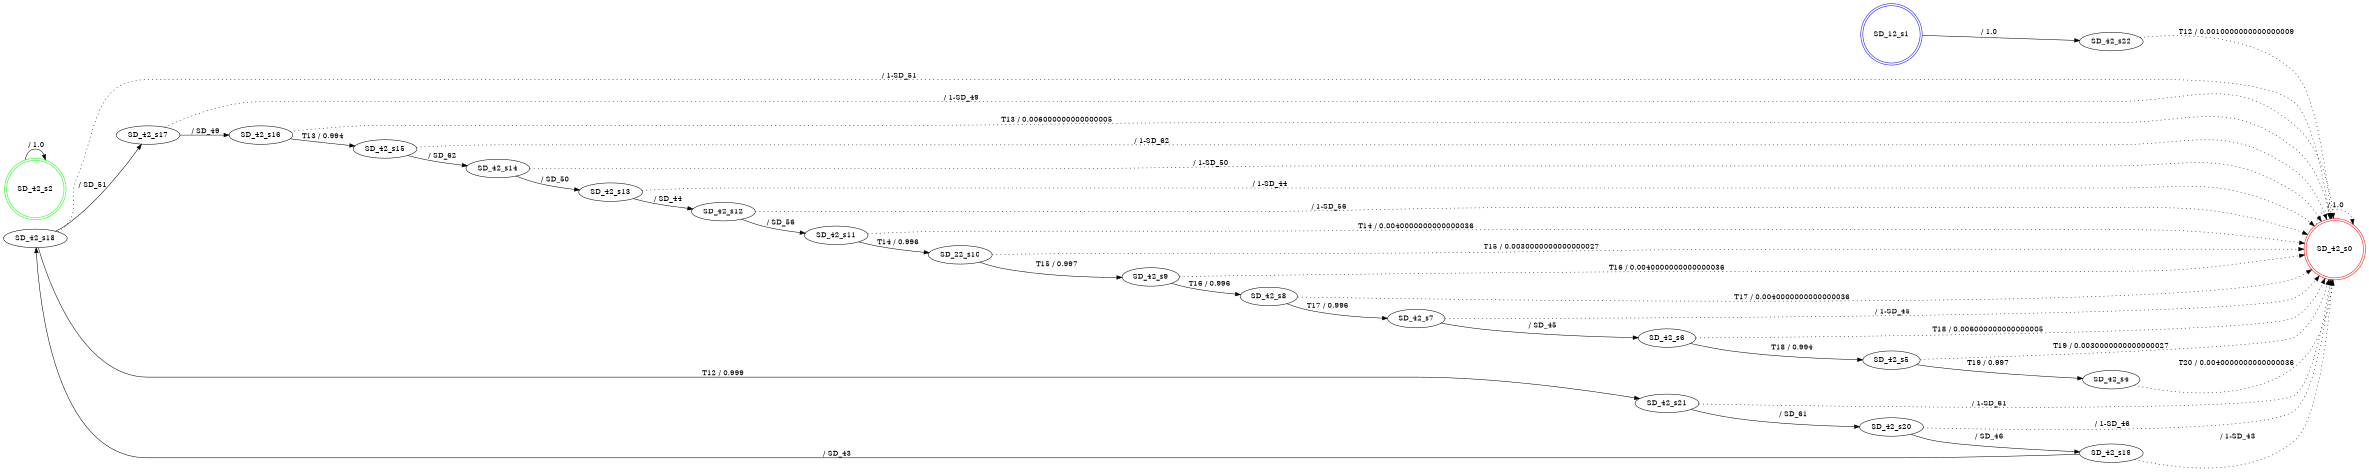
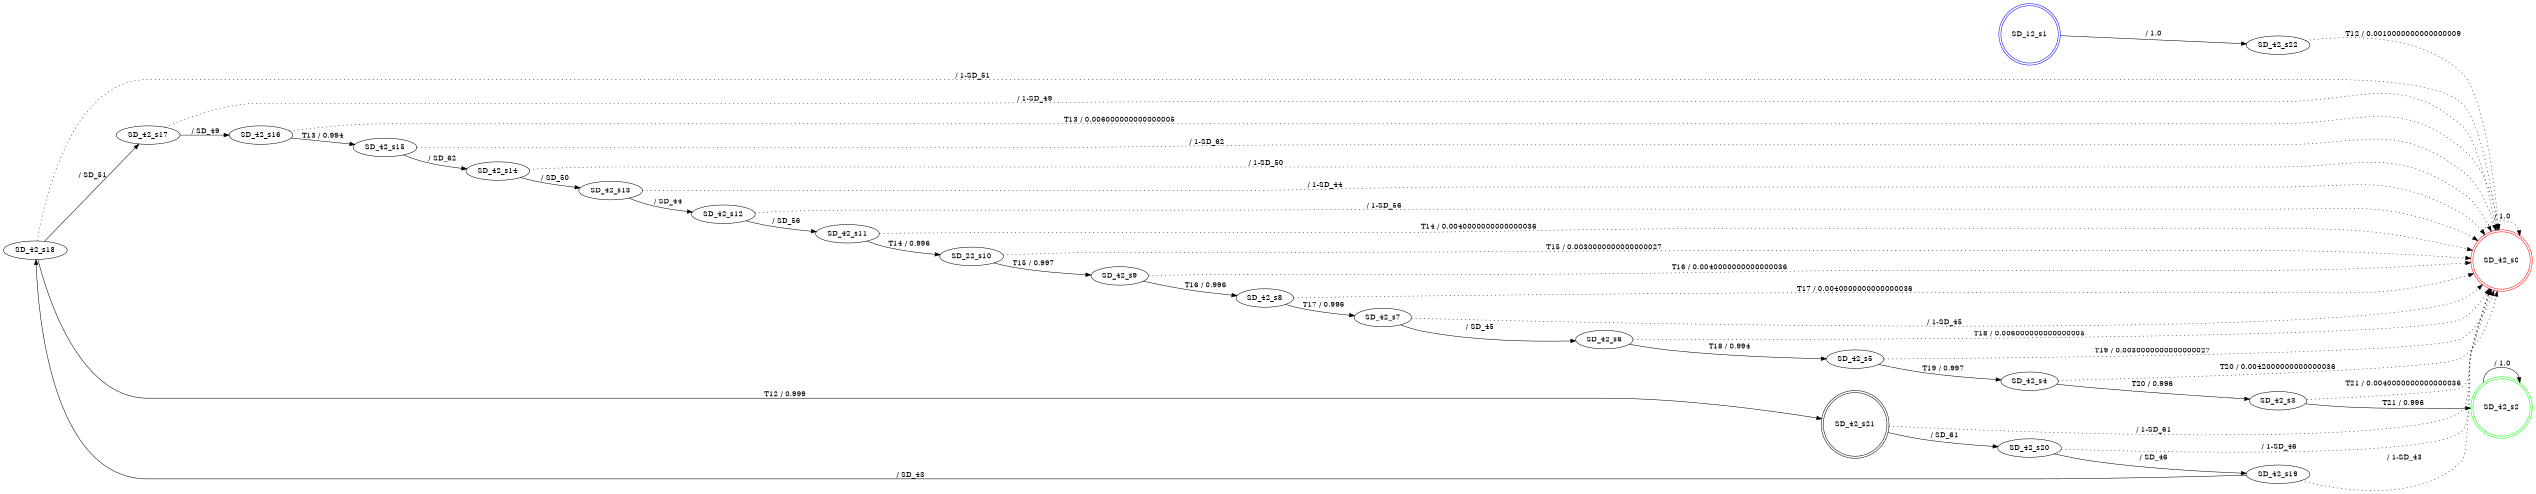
edge "SD_42_s4" -> "SD_42_s0": label "T20 / 0.0040000000000000036" -> "T20 / 0.0042000000000000036"
node "SD_42_s3": added
node "SD_42_s21": shape ellipse -> doublecircle
